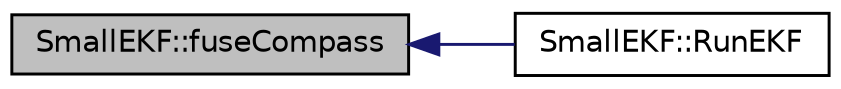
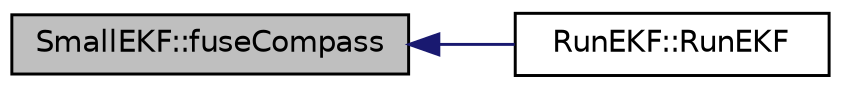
node "SmallEKF::RunEKF": label "SmallEKF::RunEKF" -> "RunEKF::RunEKF"
